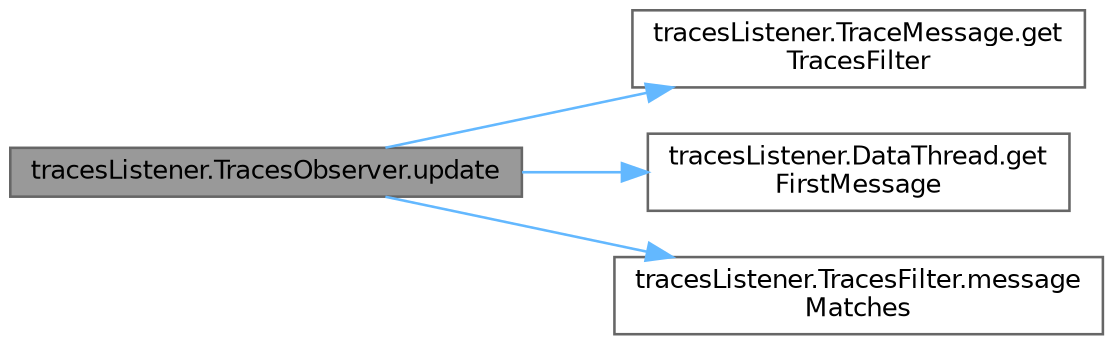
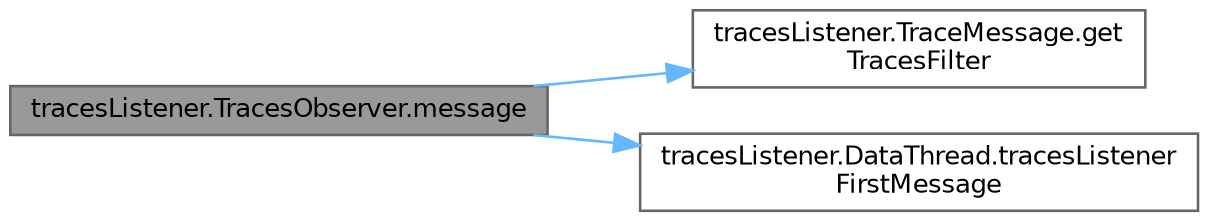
node "tracesListener.TracesObserver.update": label "tracesListener.TracesObserver.update" -> "tracesListener.TracesObserver.message"
node "tracesListener.DataThread.get FirstMessage": label "tracesListener.DataThread.get FirstMessage" -> "tracesListener.DataThread.tracesListener FirstMessage"
node "tracesListener.TracesFilter.message Matches": removed
